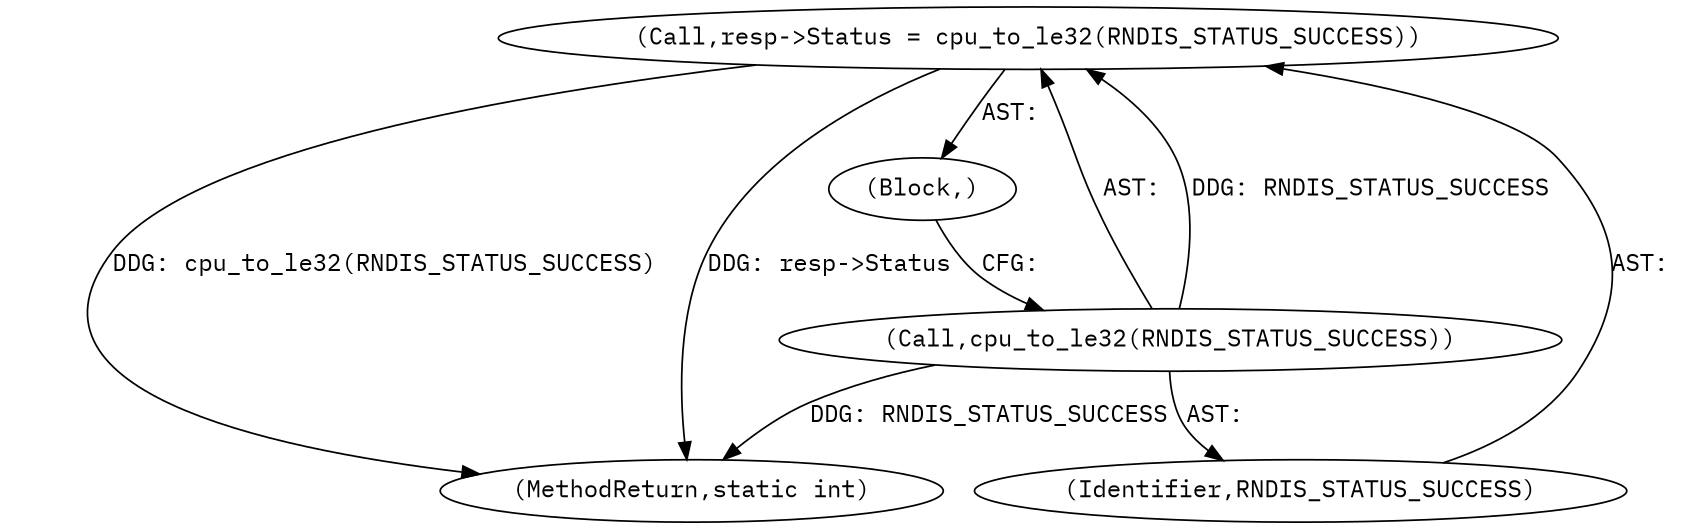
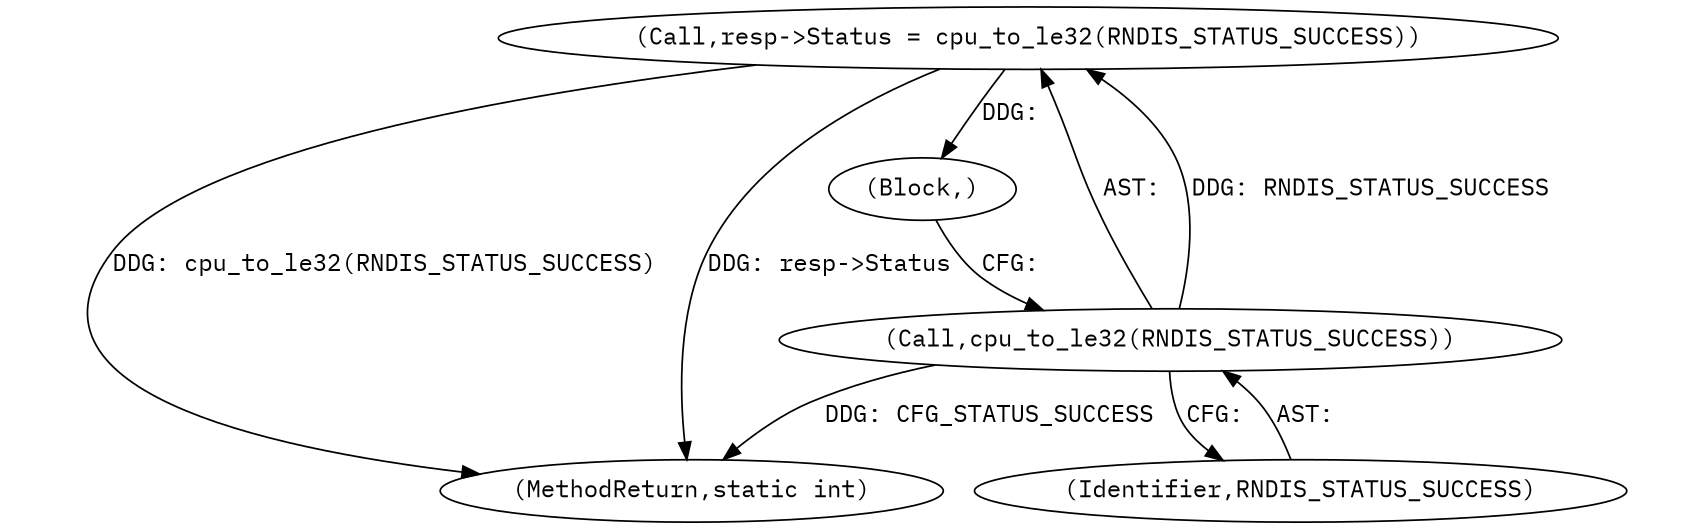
edge "(Call,resp->Status = cpu_to_le32(RNDIS_STATUS_SUCCESS))" -> "(Block,)": label "AST: " -> "DDG: "
edge "(Identifier,RNDIS_STATUS_SUCCESS)" -> "(Call,resp->Status = cpu_to_le32(RNDIS_STATUS_SUCCESS))": now "(Identifier,RNDIS_STATUS_SUCCESS)" -> "(Call,cpu_to_le32(RNDIS_STATUS_SUCCESS))"
edge "(Call,cpu_to_le32(RNDIS_STATUS_SUCCESS))" -> "(MethodReturn,static int)": label "DDG: RNDIS_STATUS_SUCCESS" -> "DDG: CFG_STATUS_SUCCESS"
edge "(Call,cpu_to_le32(RNDIS_STATUS_SUCCESS))" -> "(Identifier,RNDIS_STATUS_SUCCESS)": label "AST: " -> "CFG: "
